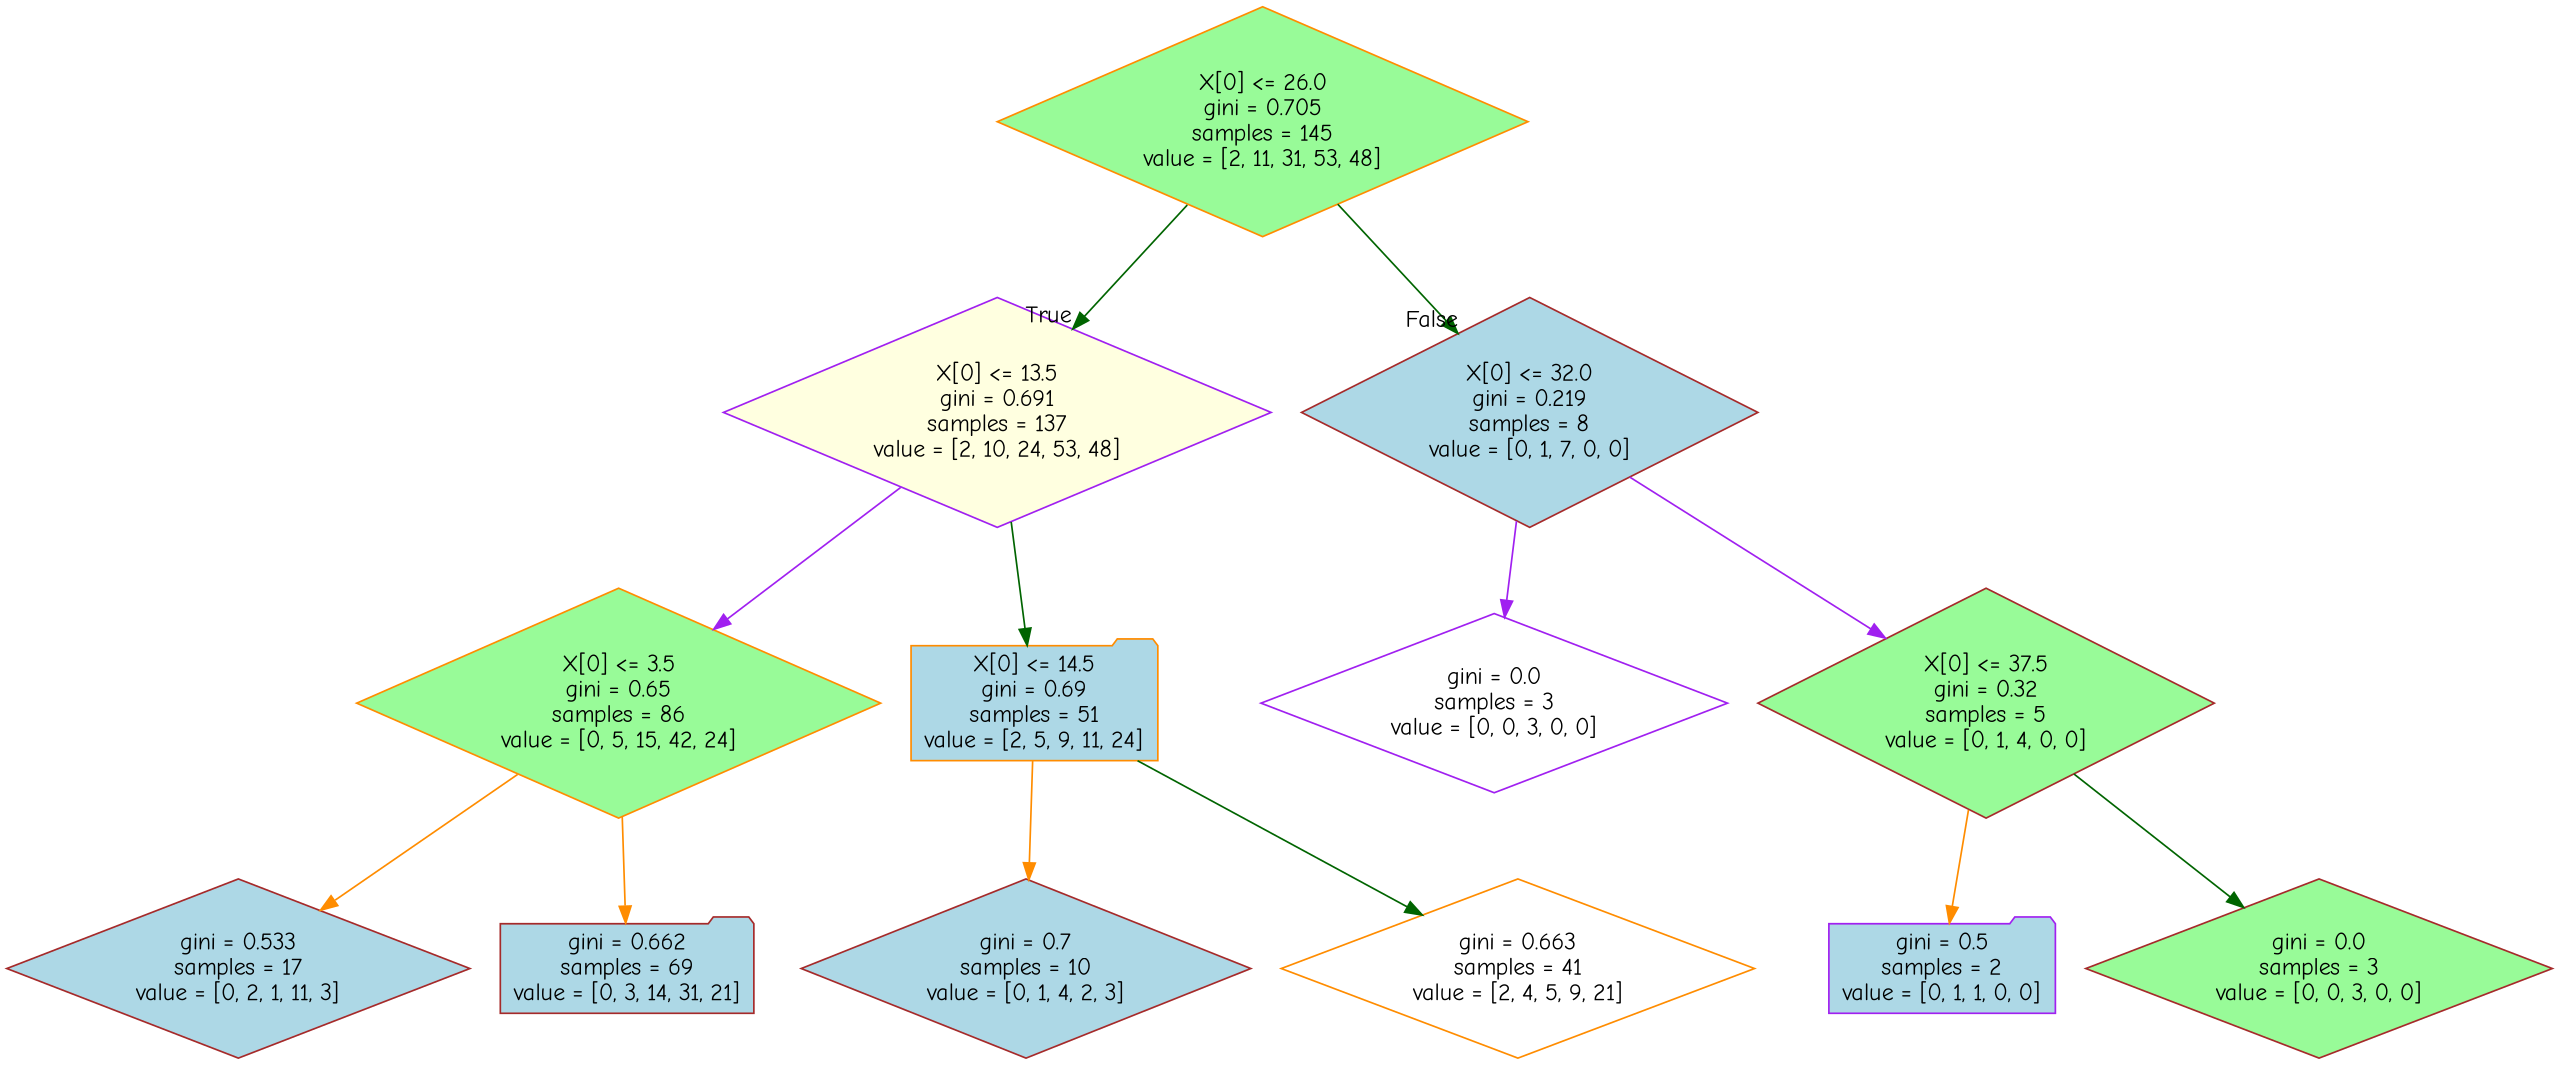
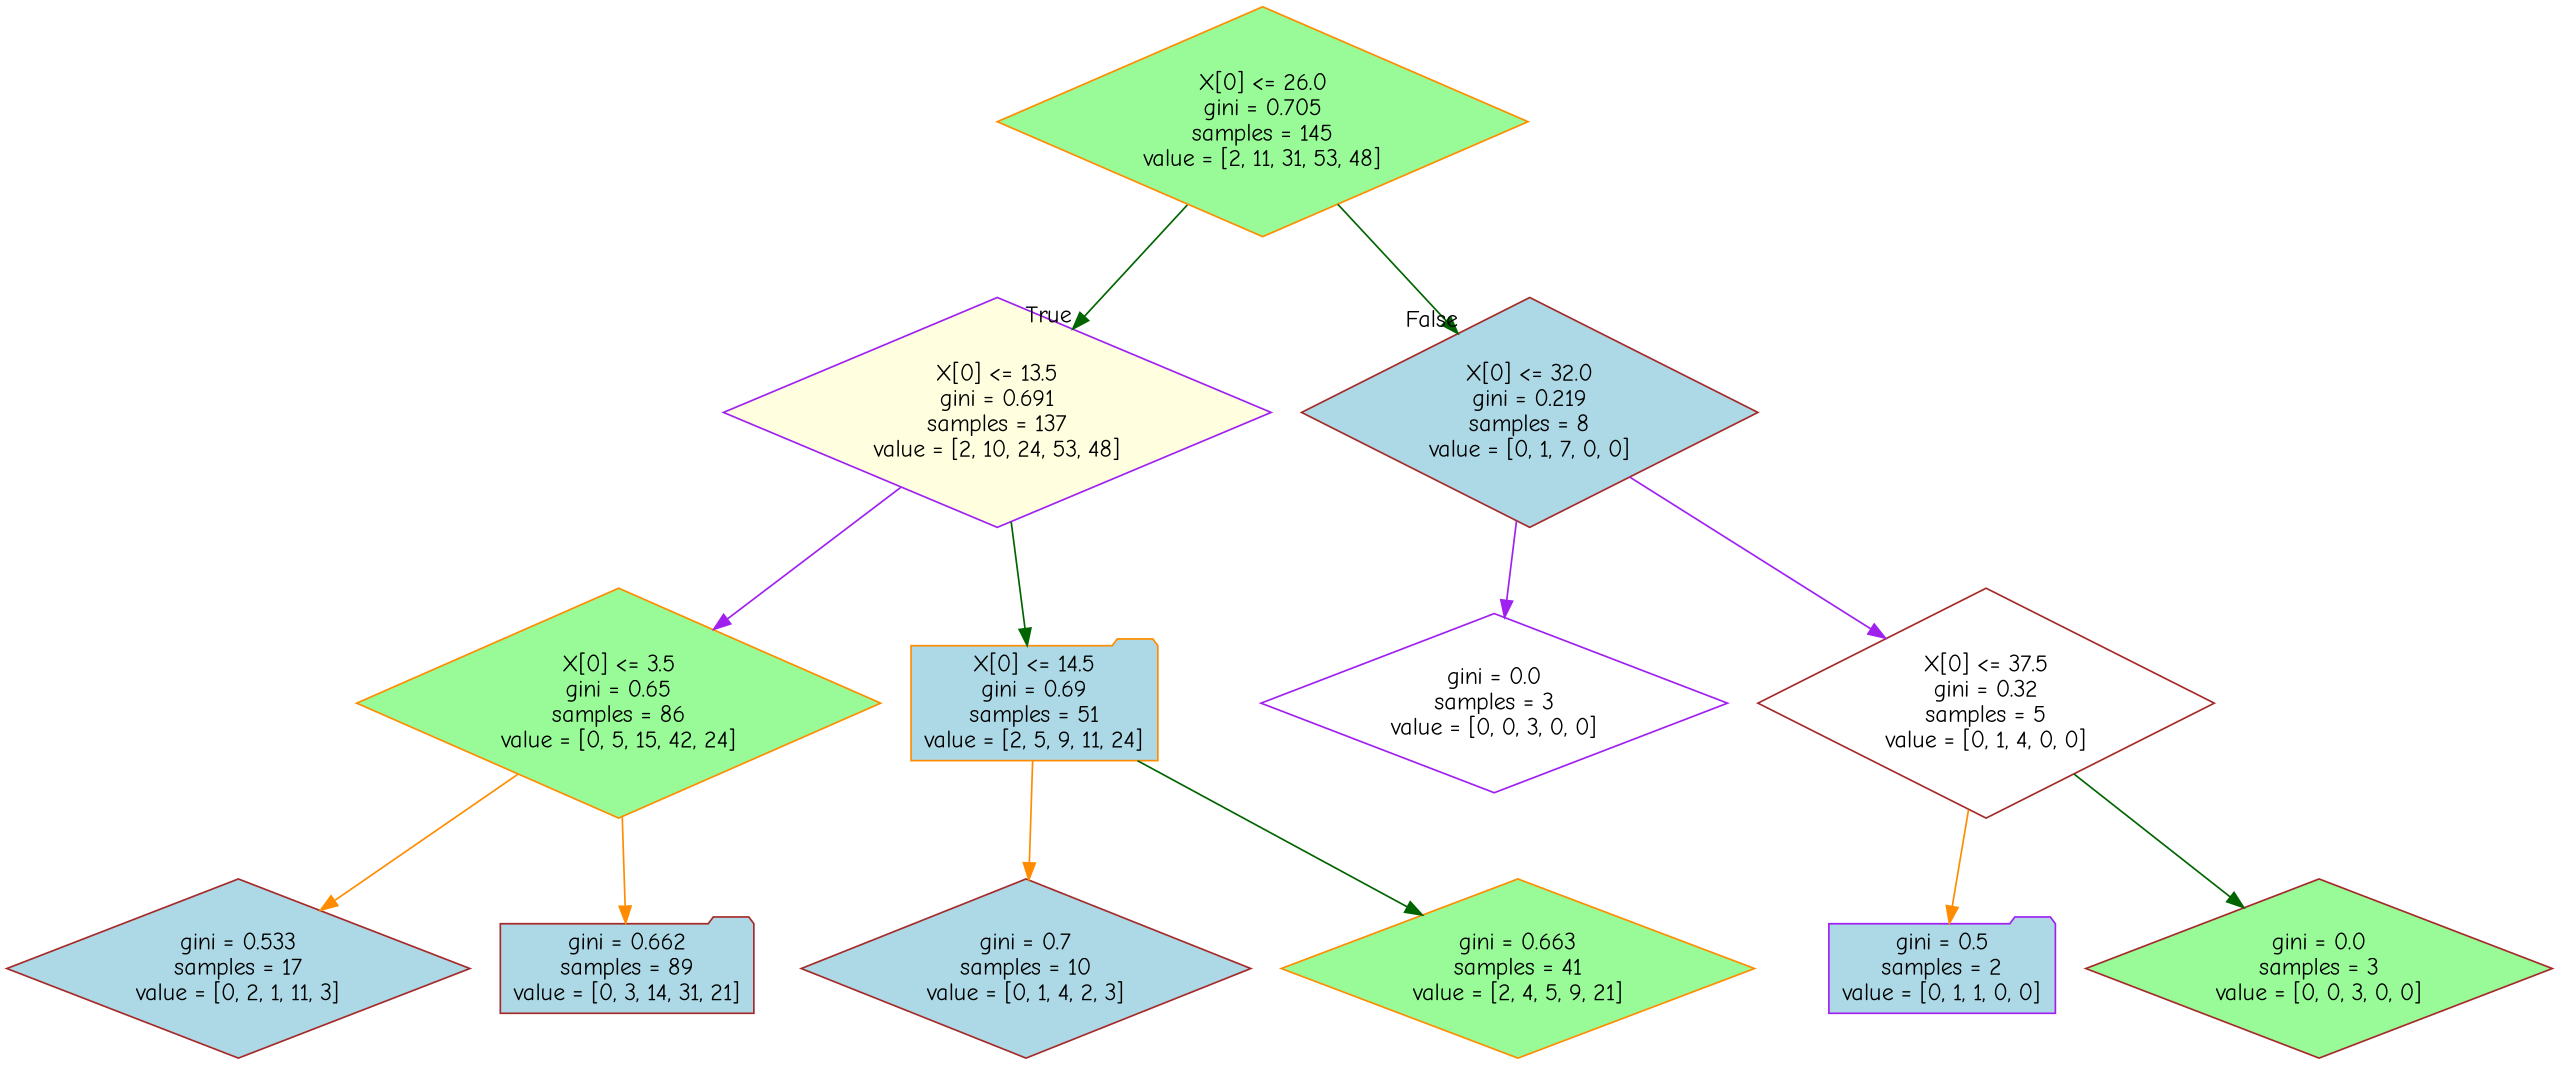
node "X[0] <= 37.5 gini = 0.32 samples = 5 value = [0, 1, 4, 0, 0]": fillcolor palegreen -> white
node "gini = 0.662 samples = 69 value = [0, 3, 14, 31, 21]": label "gini = 0.662 samples = 69 value = [0, 3, 14, 31, 21]" -> "gini = 0.662 samples = 89 value = [0, 3, 14, 31, 21]"
node "gini = 0.663 samples = 41 value = [2, 4, 5, 9, 21]": fillcolor white -> palegreen
